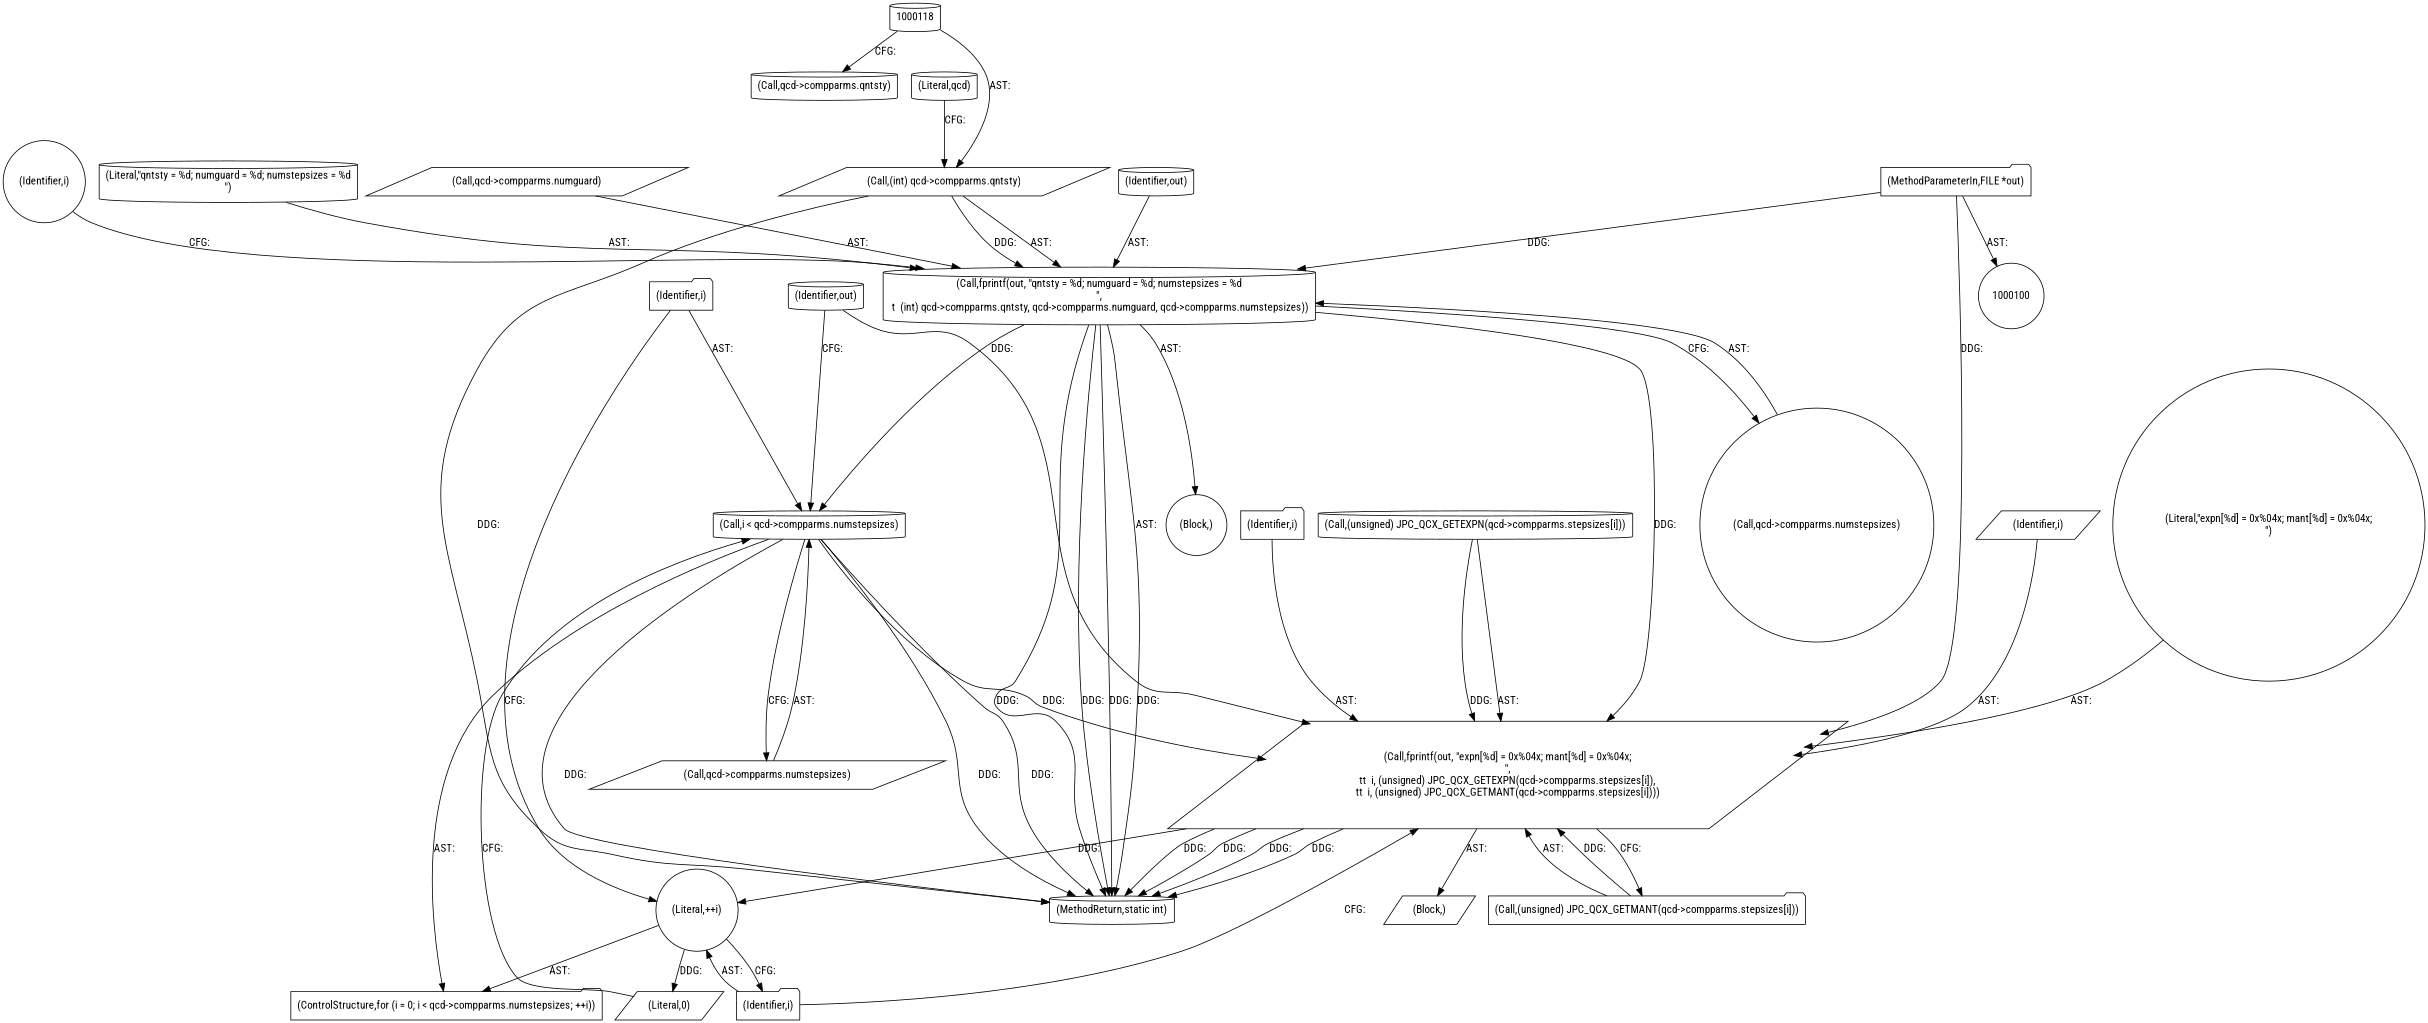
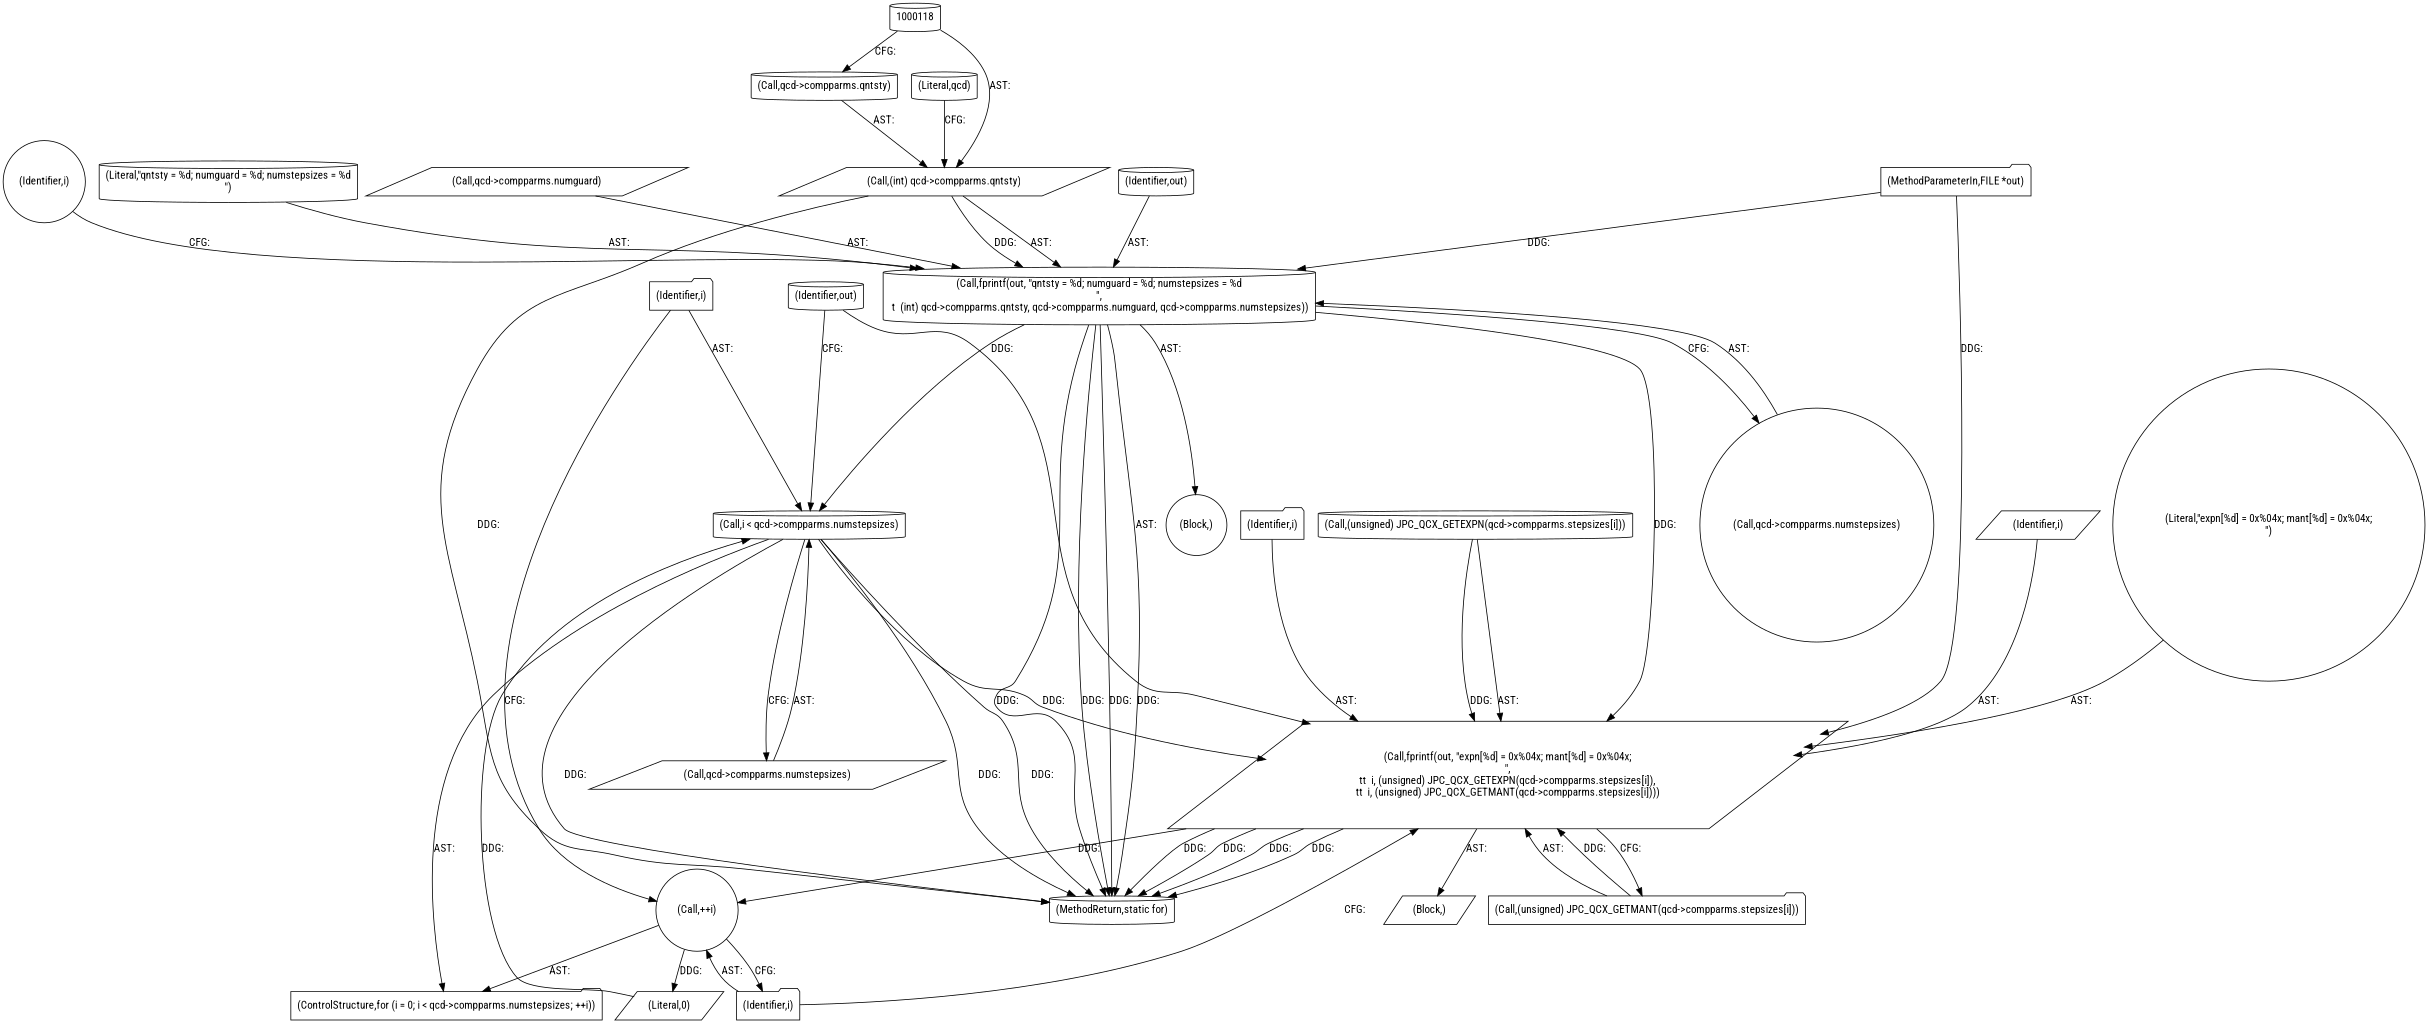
edge "(Call,qcd->compparms.qntsty)" -> "(Call,(int) qcd->compparms.qntsty)": added, label "AST:"
node "1000100": removed
edge "(Literal,0)" -> "(Call,i < qcd->compparms.numstepsizes)": label "CFG: " -> "DDG: "
node "(Literal,++i)": label "(Literal,++i)" -> "(Call,++i)"
node "(MethodReturn,static int)": label "(MethodReturn,static int)" -> "(MethodReturn,static for)"
